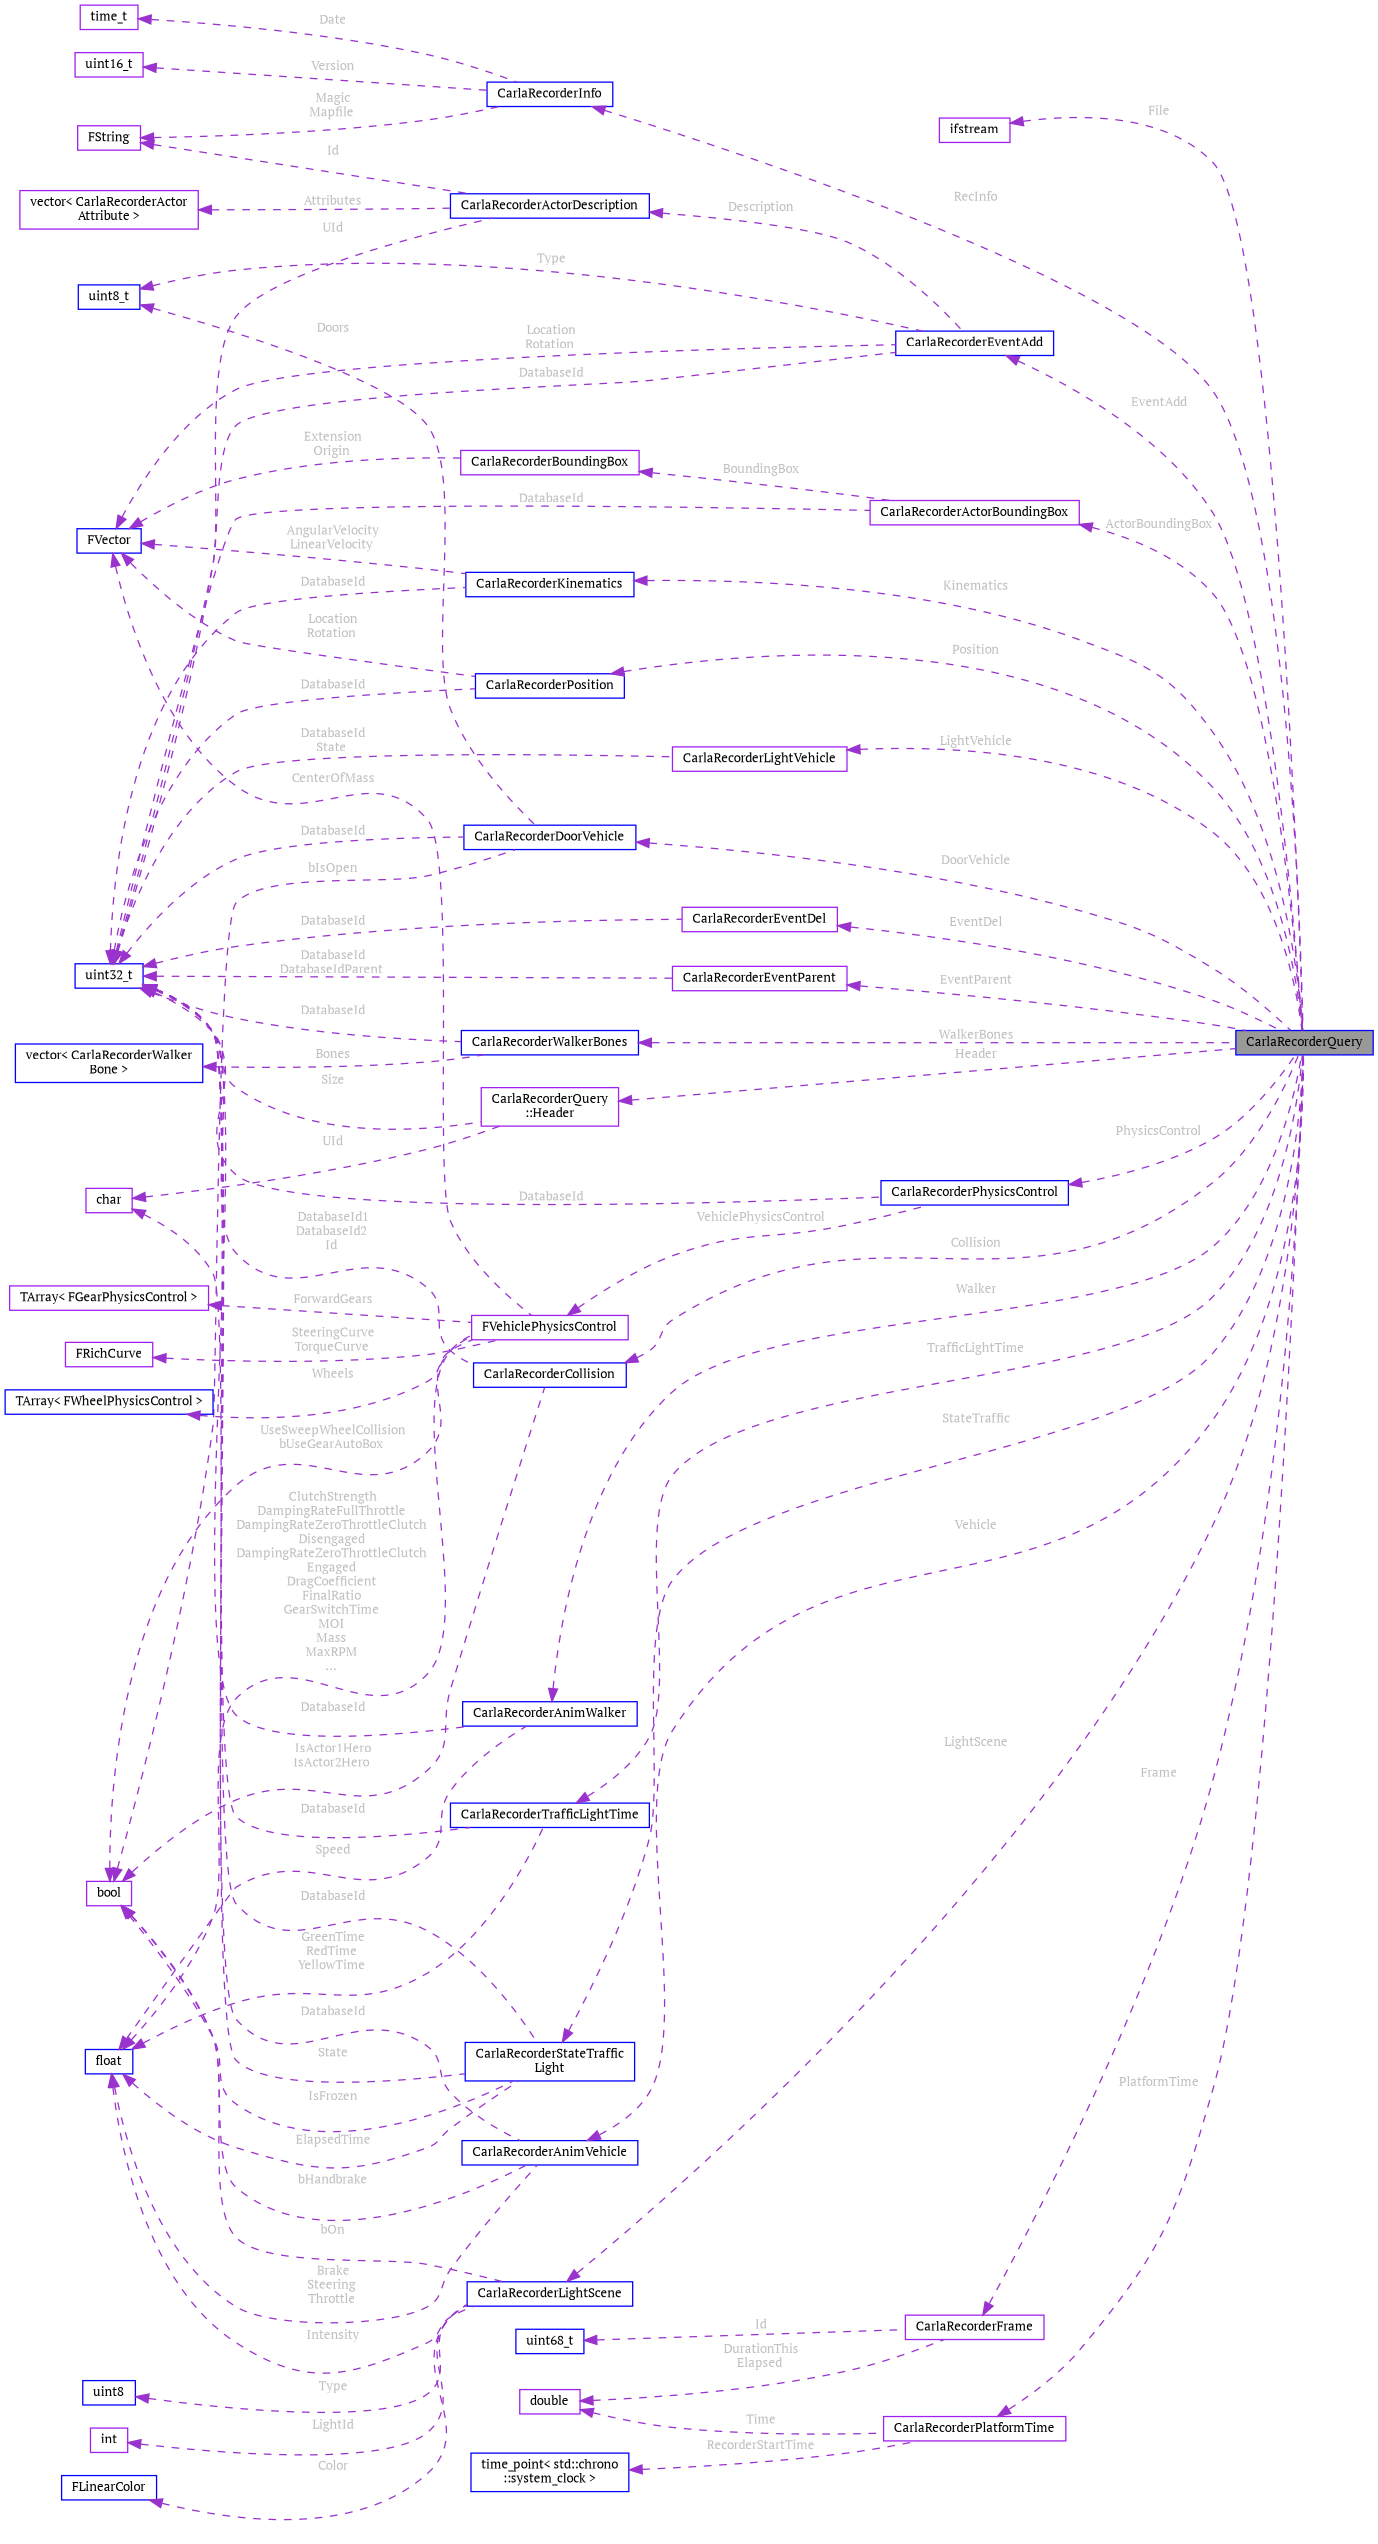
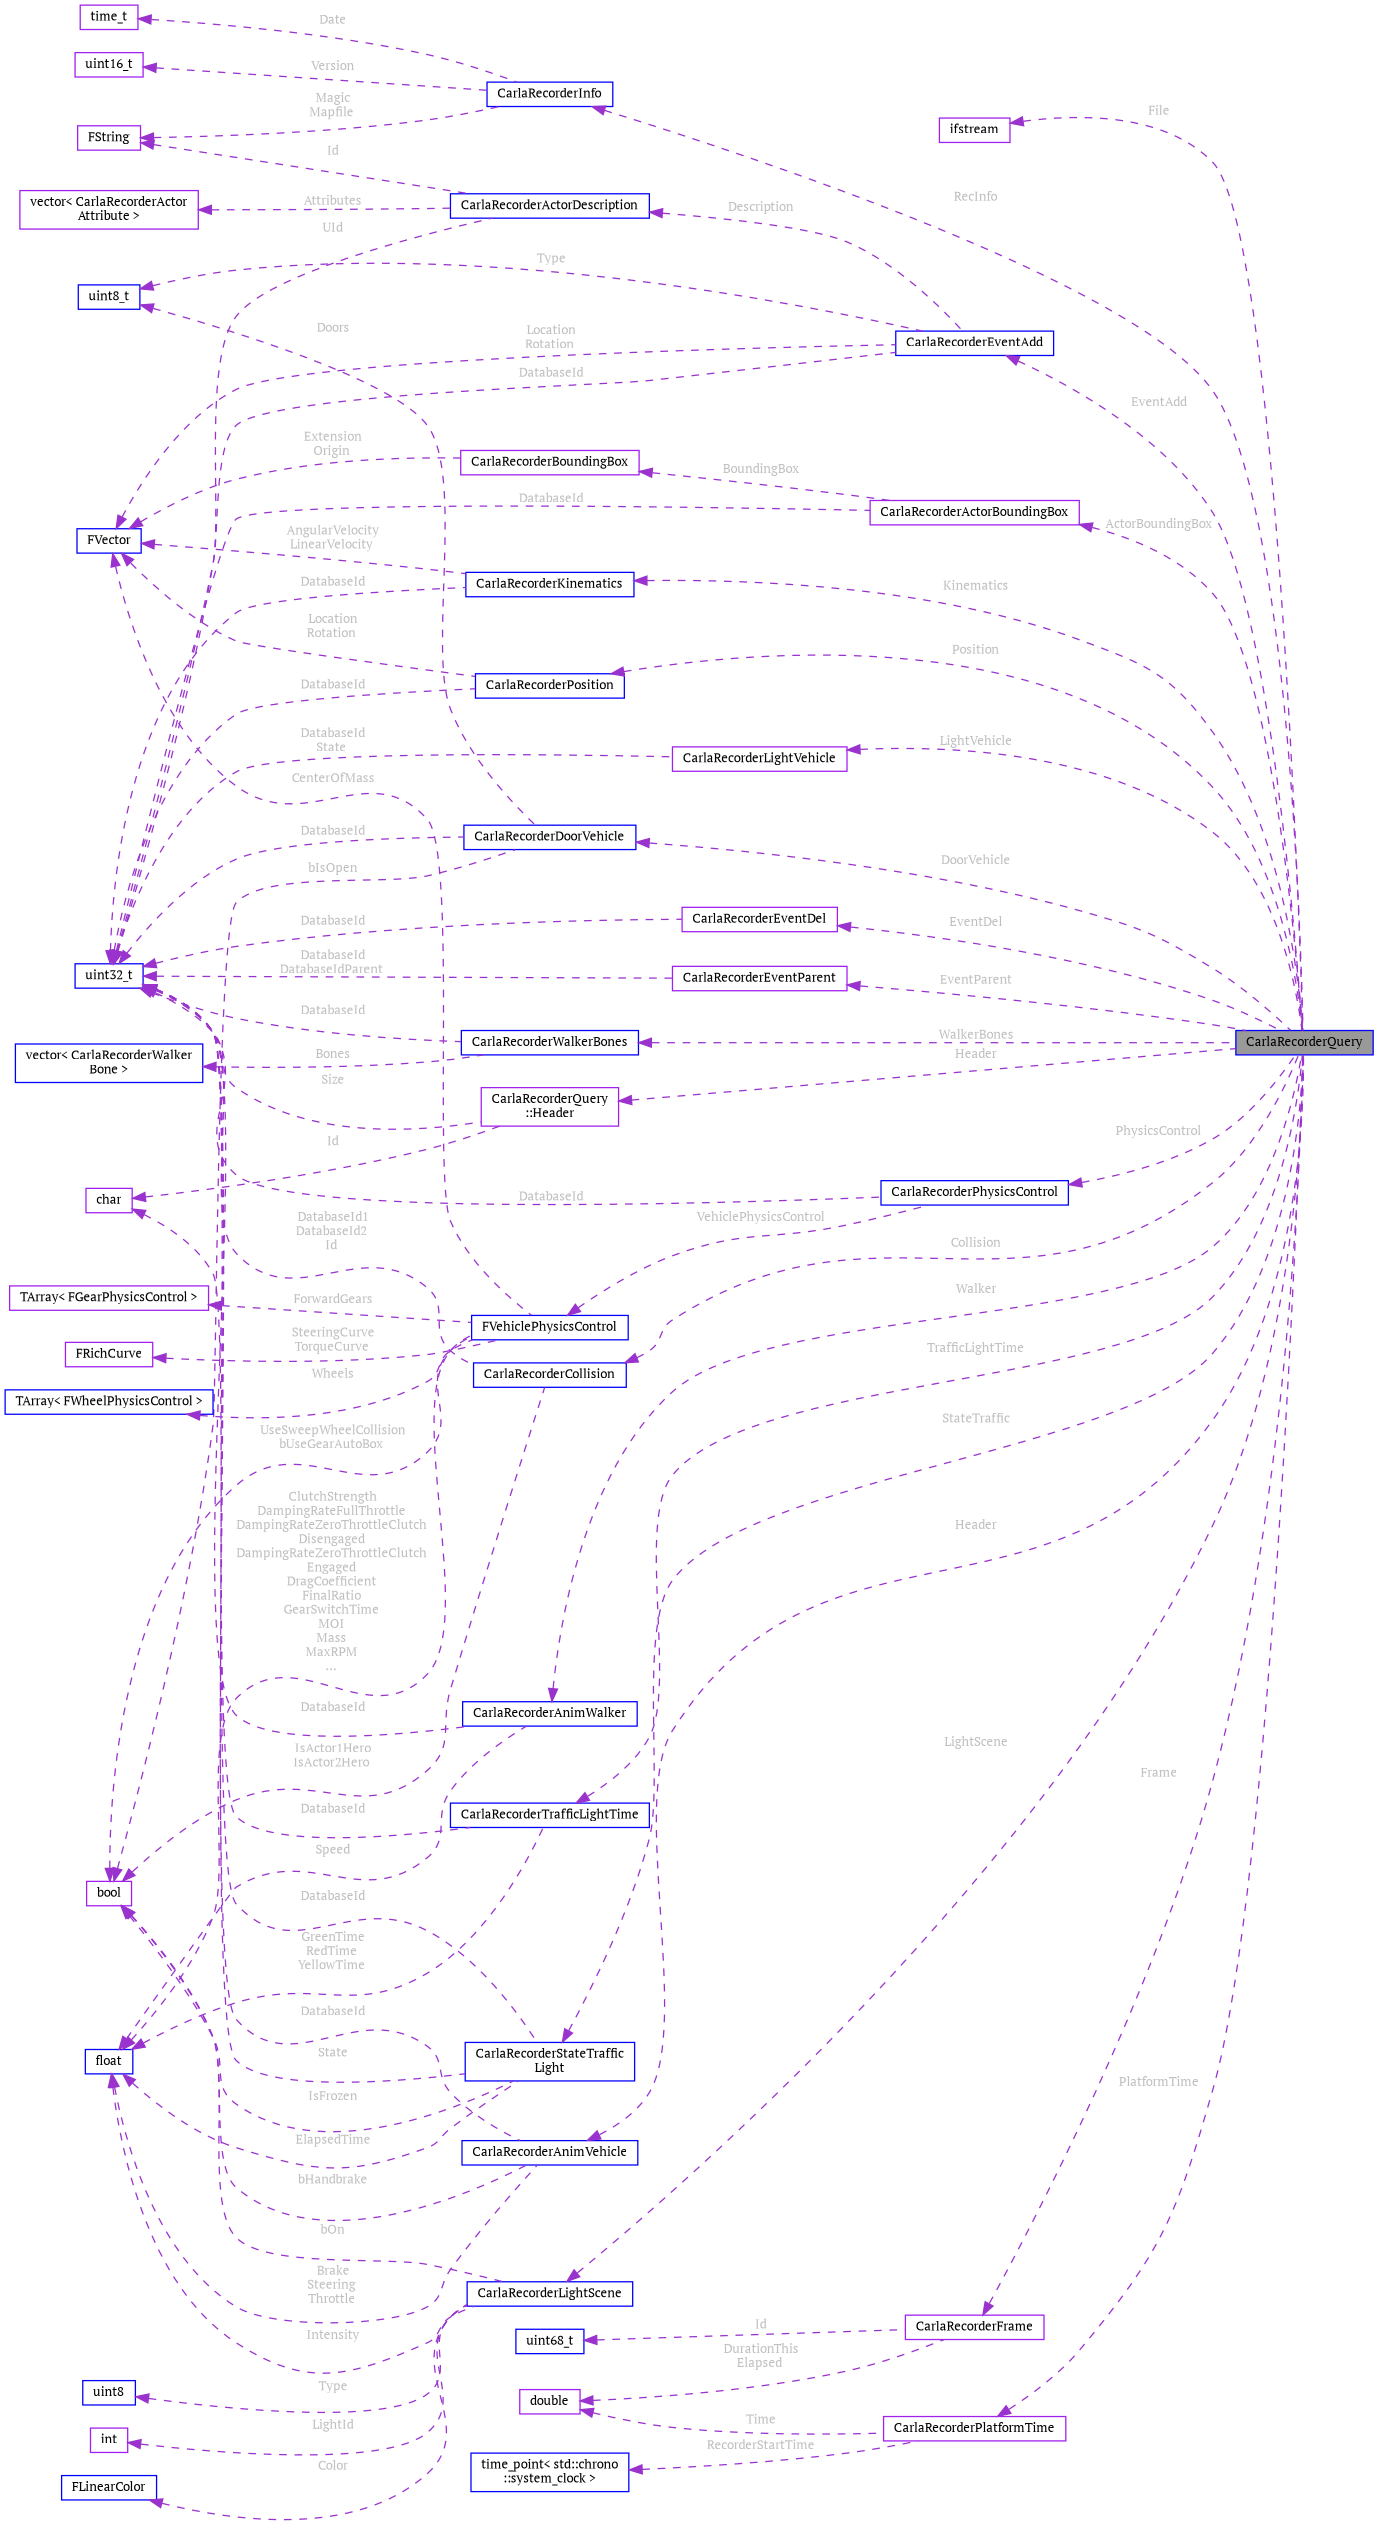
edge "CarlaRecorderQuery ::Header" -> "char": label " UId" -> " Id"
node "FVehiclePhysicsControl": color purple -> blue
edge "CarlaRecorderQuery" -> "CarlaRecorderAnimVehicle": label " Vehicle" -> " Header"
